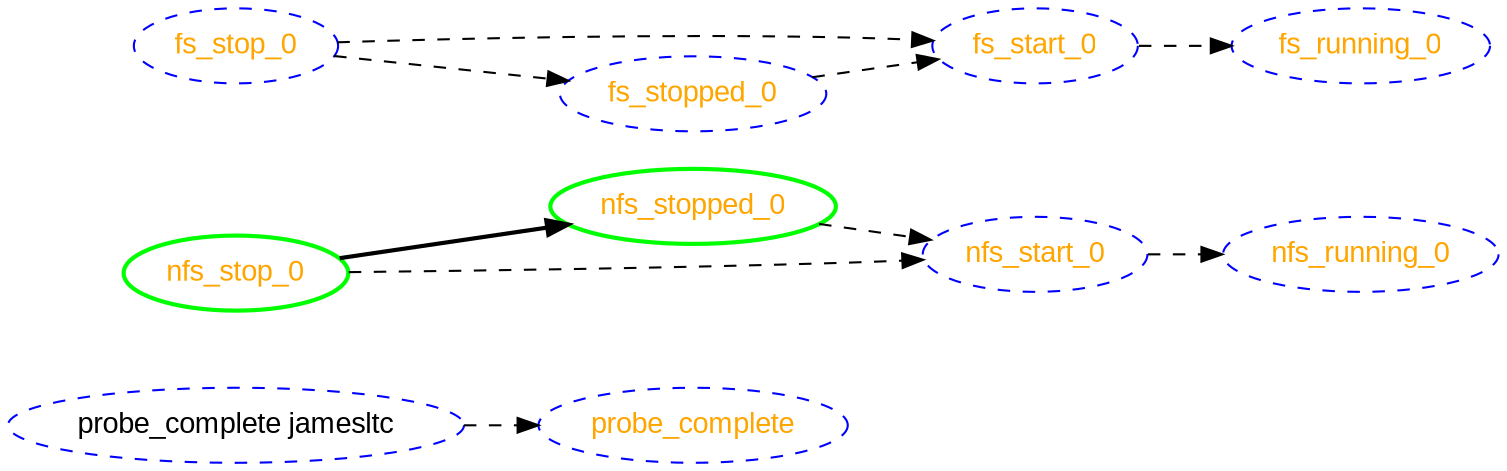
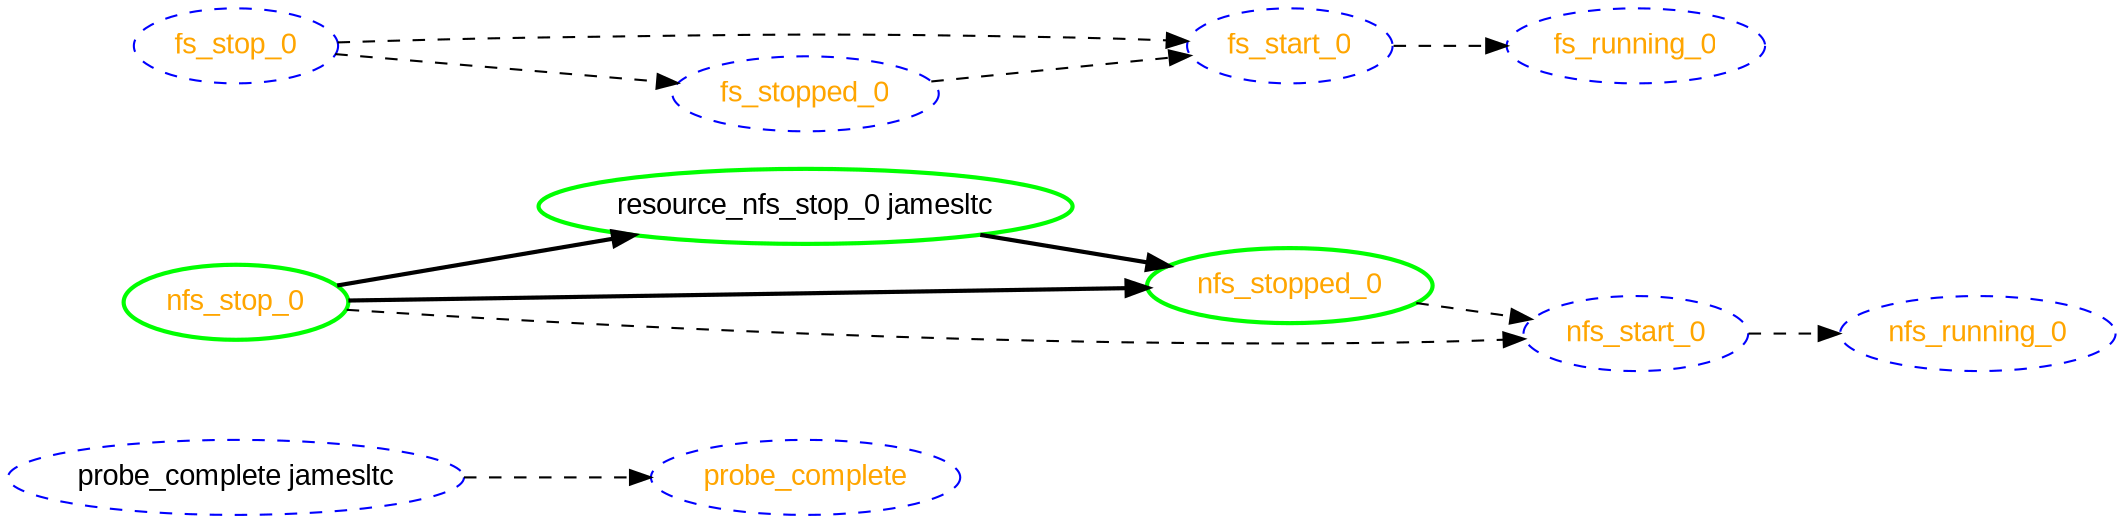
node "resource_nfs_stop_0 jamesltc": added
